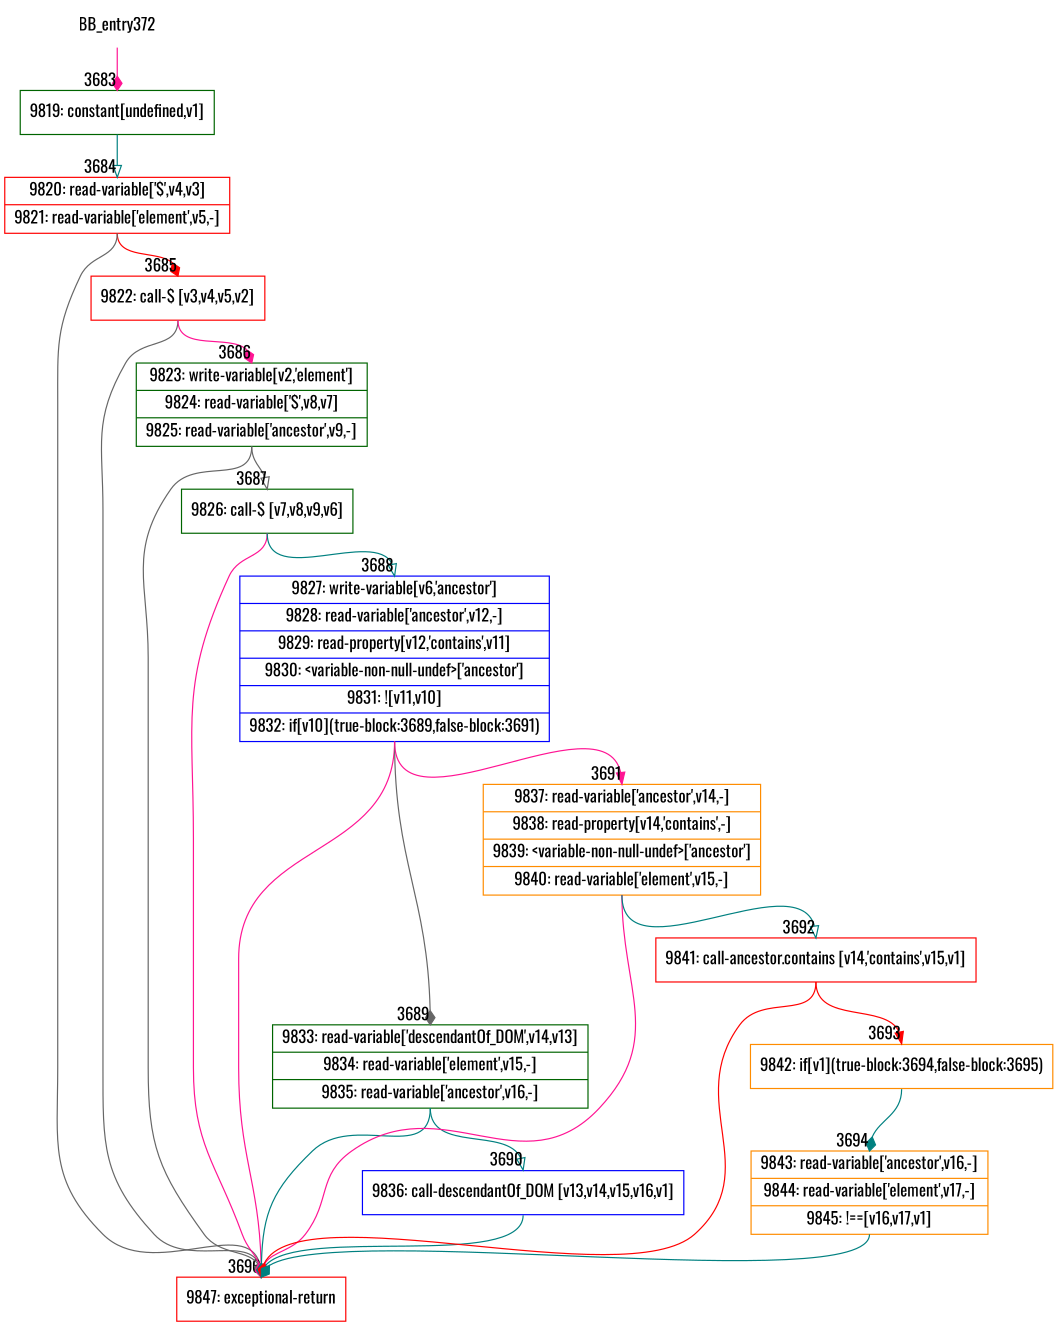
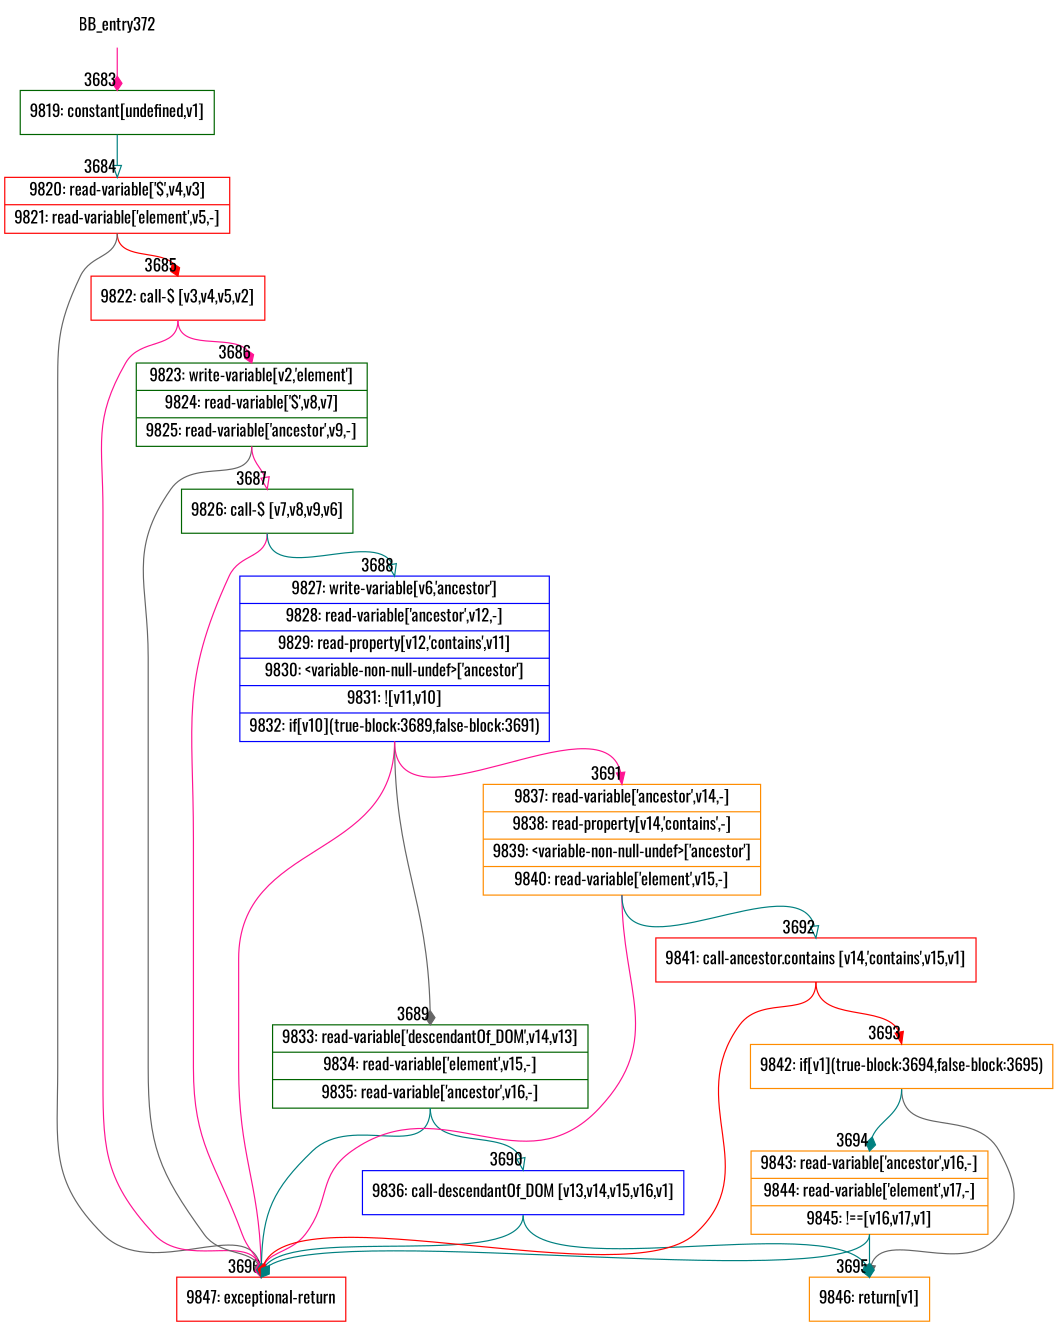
edge "9823: write-variable[v2,'element']" -> "9826: call-$ [v7,v8,v9,v6]": color gray40 -> deeppink
edge "9822: call-$ [v3,v4,v5,v2]" -> "9847: exceptional-return": color gray40 -> deeppink
node "9846: return[v1]": added
